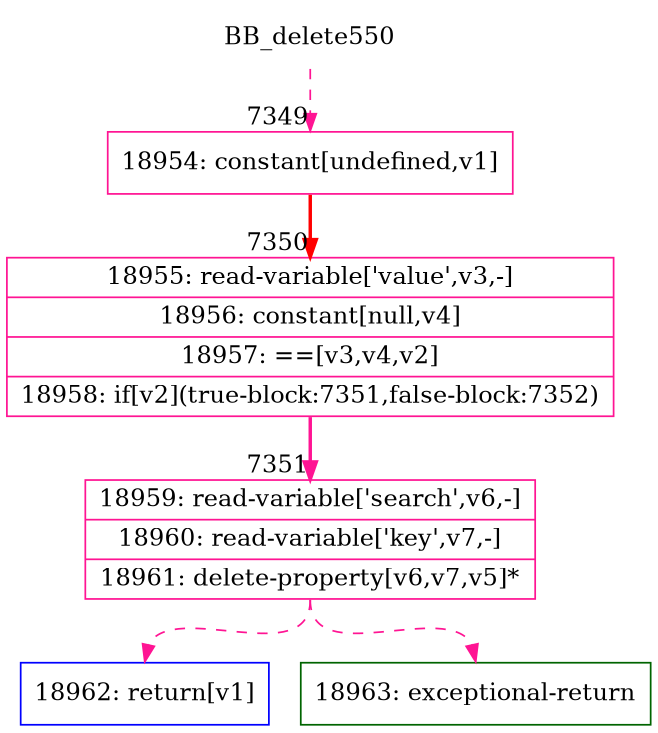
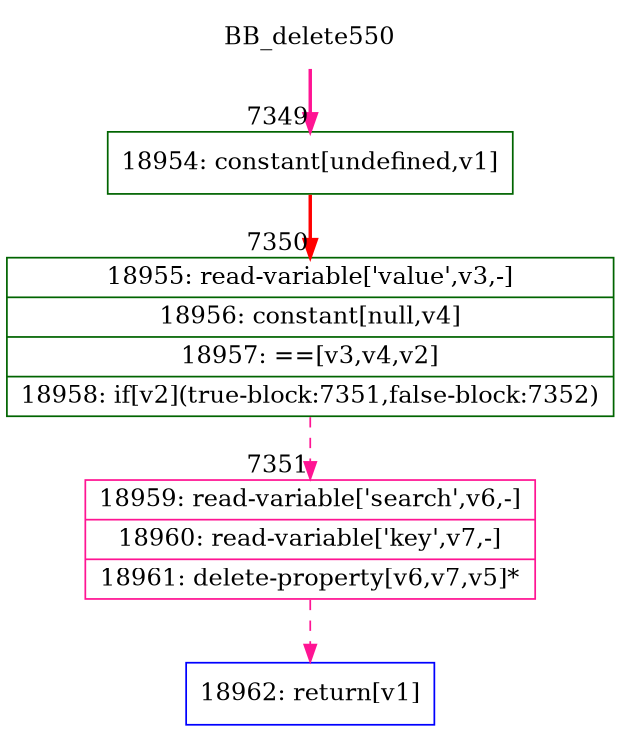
edge "BB_delete550" -> "18954: constant[undefined,v1]": style dashed -> bold
node "18954: constant[undefined,v1]": color deeppink -> darkgreen
node "18955: read-variable['value',v3,-]": color deeppink -> darkgreen
edge "18955: read-variable['value',v3,-]" -> "18959: read-variable['search',v6,-]": style bold -> dashed
node "18963: exceptional-return": removed
